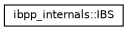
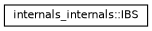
node "ibpp_internals::IBS": label "ibpp_internals::IBS" -> "internals_internals::IBS"
